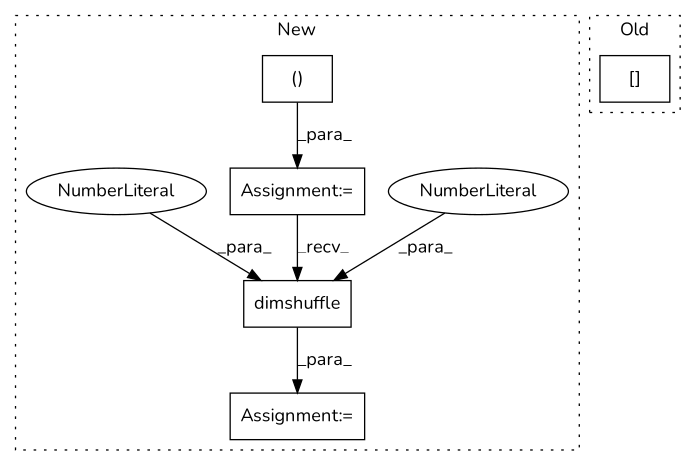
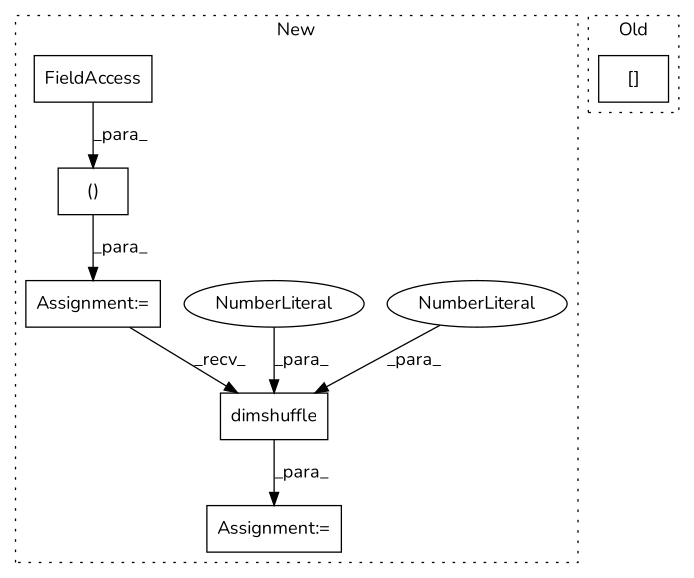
node "FieldAccess": added
